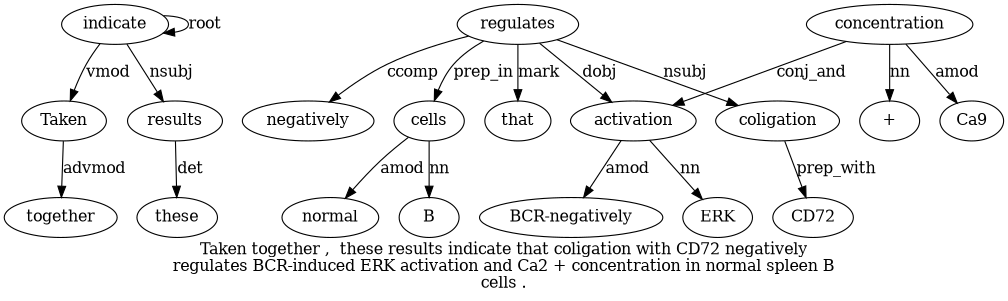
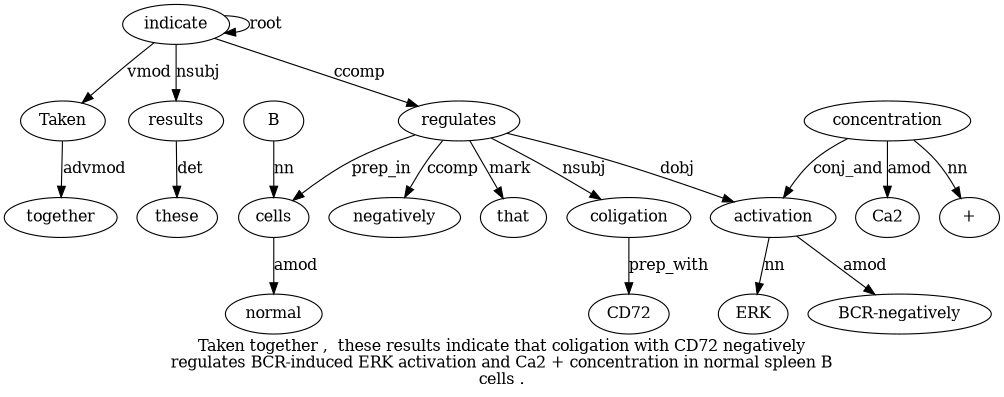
edge "indicate" -> "regulates": added, label "ccomp"
node "Ca9": label "Ca9" -> "Ca2"
edge "cells" -> "B": reversed
